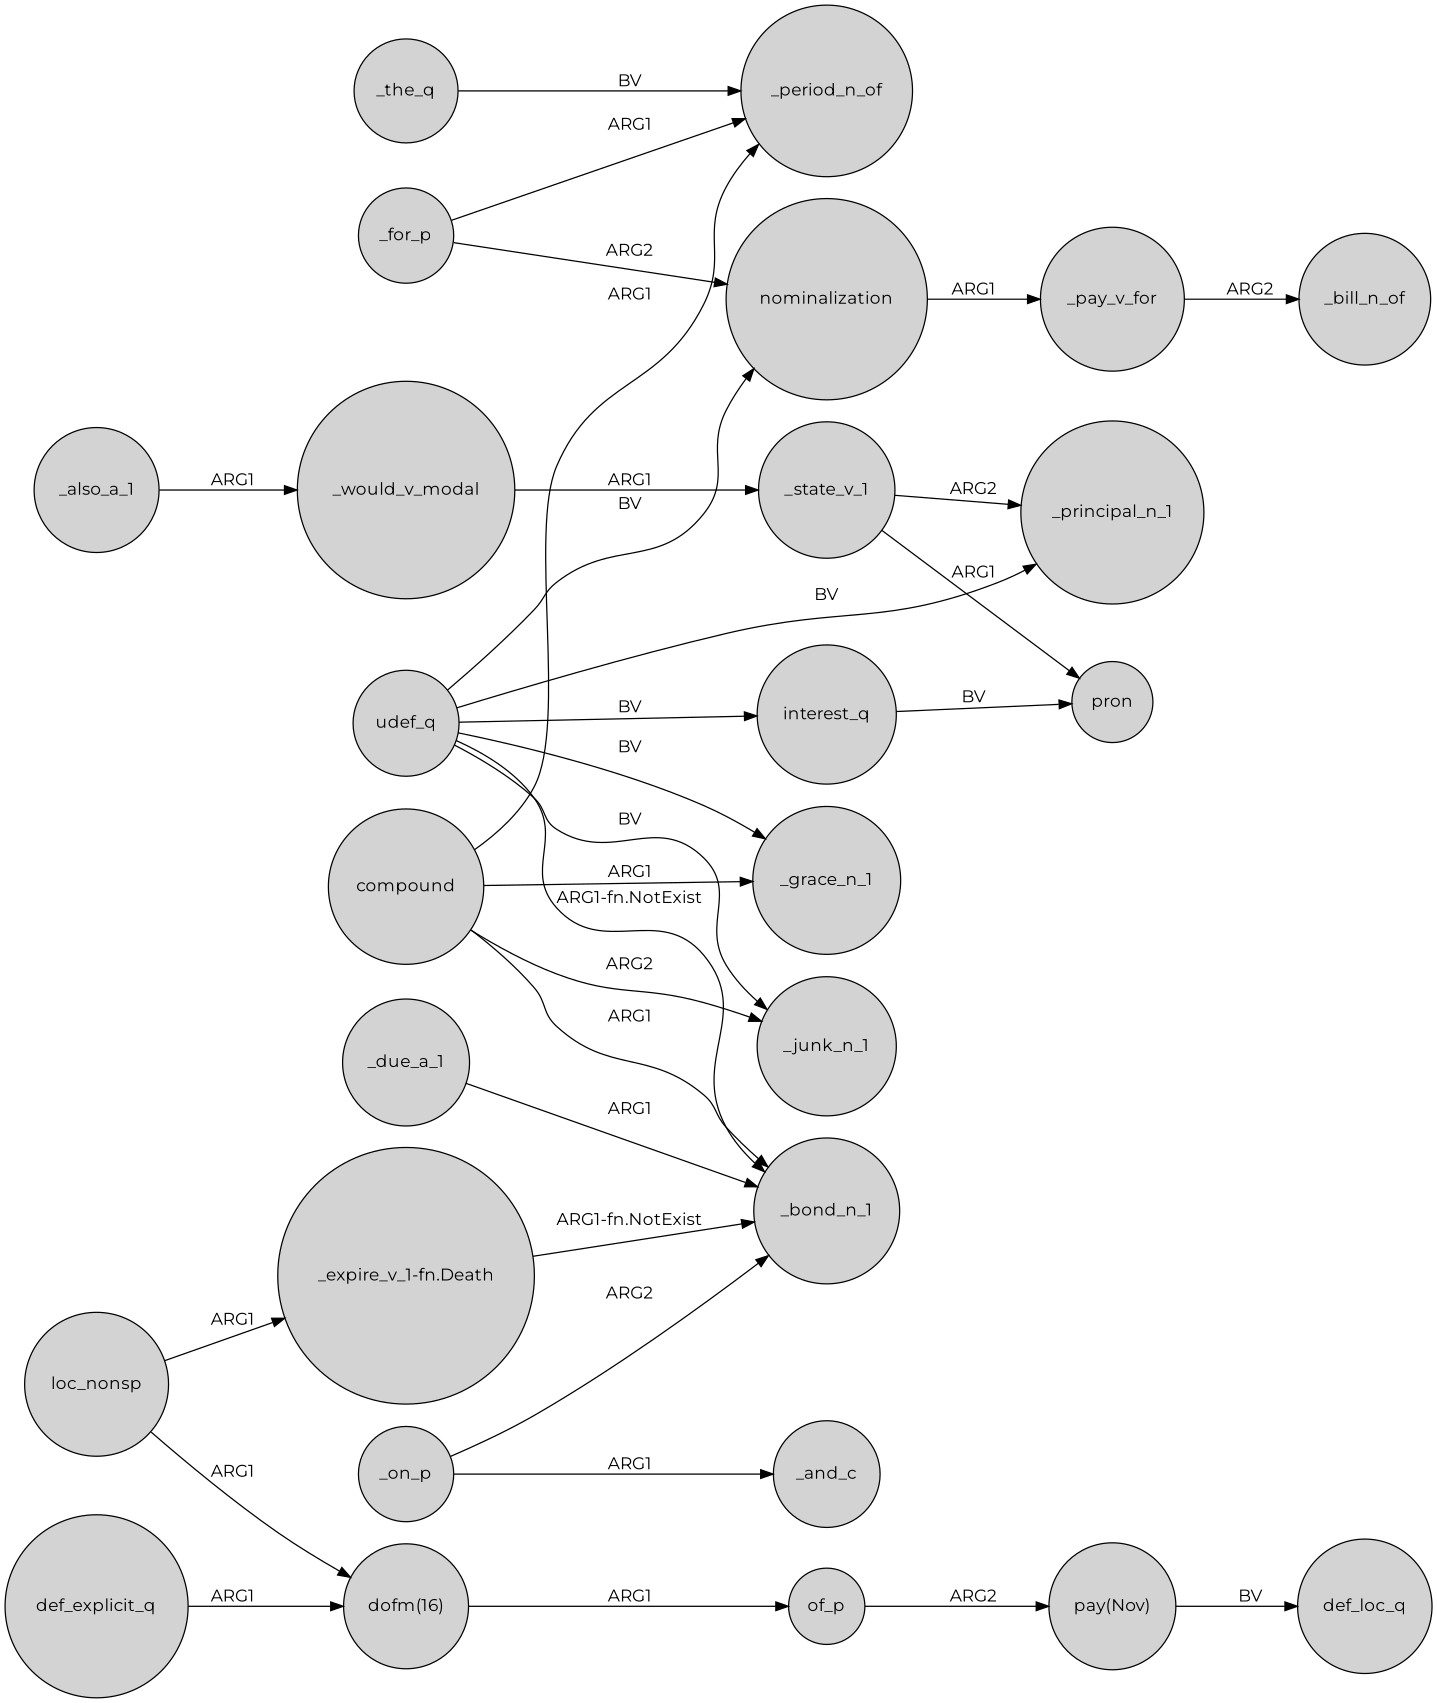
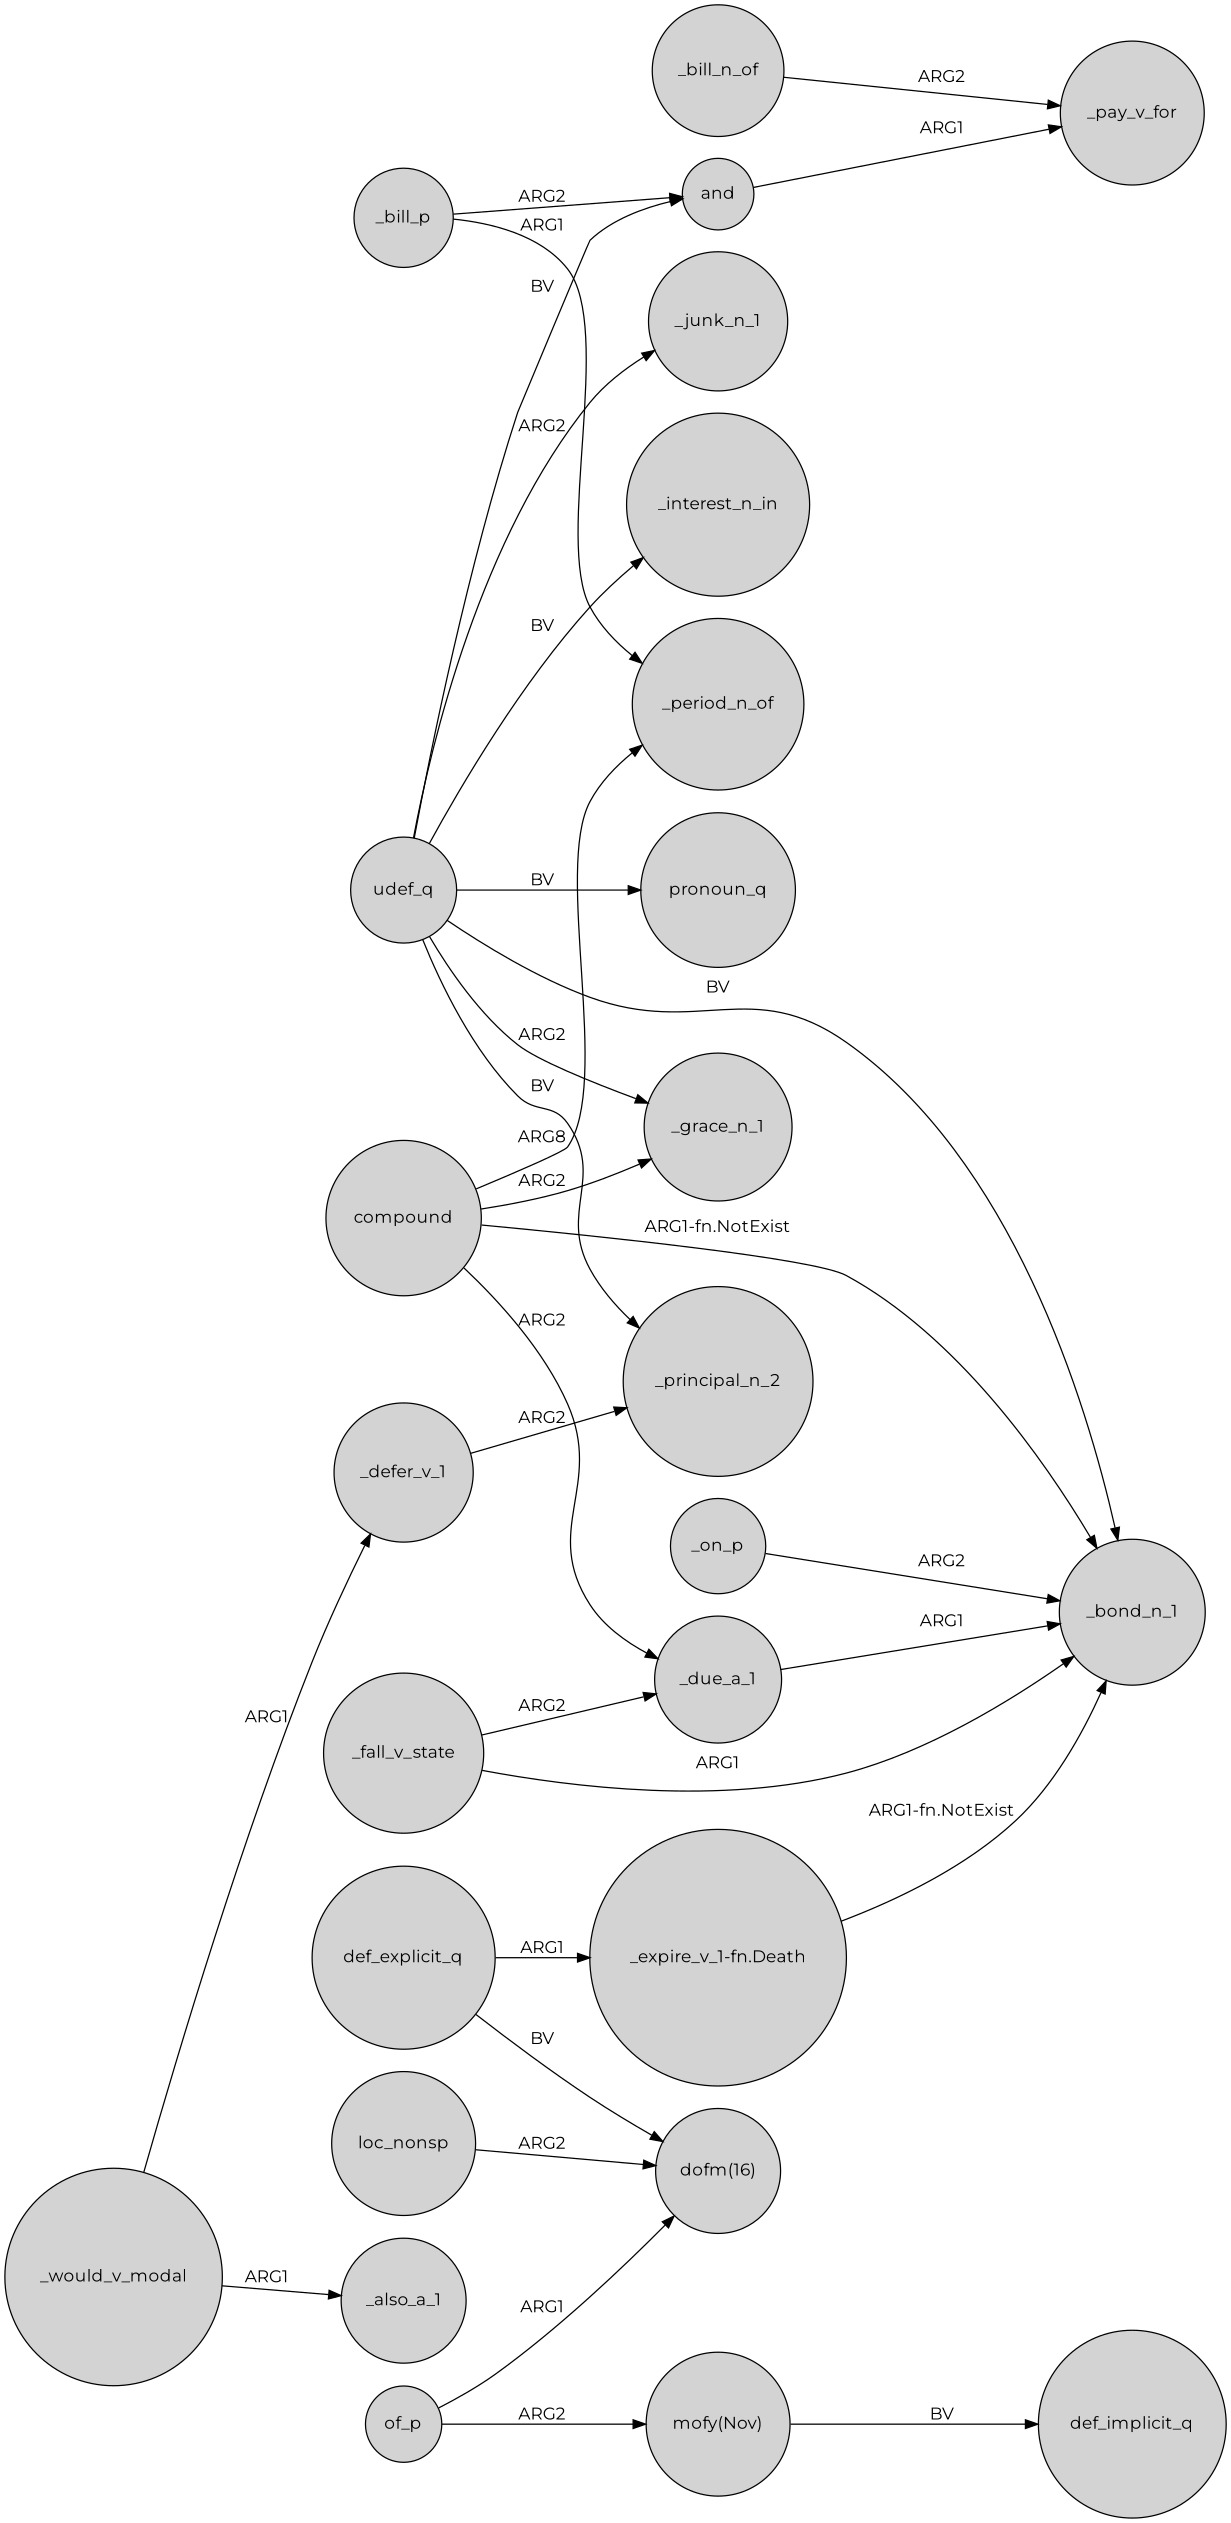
node "_the_q": removed
node "_for_p": label "_for_p" -> "_bill_p"
edge "compound" -> "_period_n_of": label "ARG1" -> "ARG8"
node "nominalization": label "nominalization" -> "and"
edge "_pay_v_for" -> "_bill_n_of": reversed
edge "_also_a_1" -> "_would_v_modal": reversed
node "_state_v_1": label "_state_v_1" -> "_defer_v_1"
node "_interest_n_in": added
node "_principal_n_1": label "_principal_n_1" -> "_principal_n_2"
node "pron": removed
node "interest_q": label "interest_q" -> "pronoun_q"
edge "udef_q" -> "_grace_n_1": label "BV" -> "ARG2"
edge "udef_q" -> "_junk_n_1": label "BV" -> "ARG2"
edge "compound" -> "_grace_n_1": label "ARG1" -> "ARG2"
edge "udef_q" -> "_bond_n_1": label "ARG1-fn.NotExist" -> "BV"
edge "compound" -> "_junk_n_1": now "compound" -> "_due_a_1"
edge "compound" -> "_bond_n_1": label "ARG1" -> "ARG1-fn.NotExist"
edge "loc_nonsp" -> "_expire_v_1-fn.Death": now "def_explicit_q" -> "_expire_v_1-fn.Death"
edge "loc_nonsp" -> "dofm(16)": label "ARG1" -> "ARG2"
node "_and_c": removed
edge "def_explicit_q" -> "dofm(16)": label "ARG1" -> "BV"
edge "dofm(16)" -> "of_p": reversed
node "pay(Nov)": label "pay(Nov)" -> "mofy(Nov)"
node "def_loc_q": label "def_loc_q" -> "def_implicit_q"
node "_fall_v_state": added
